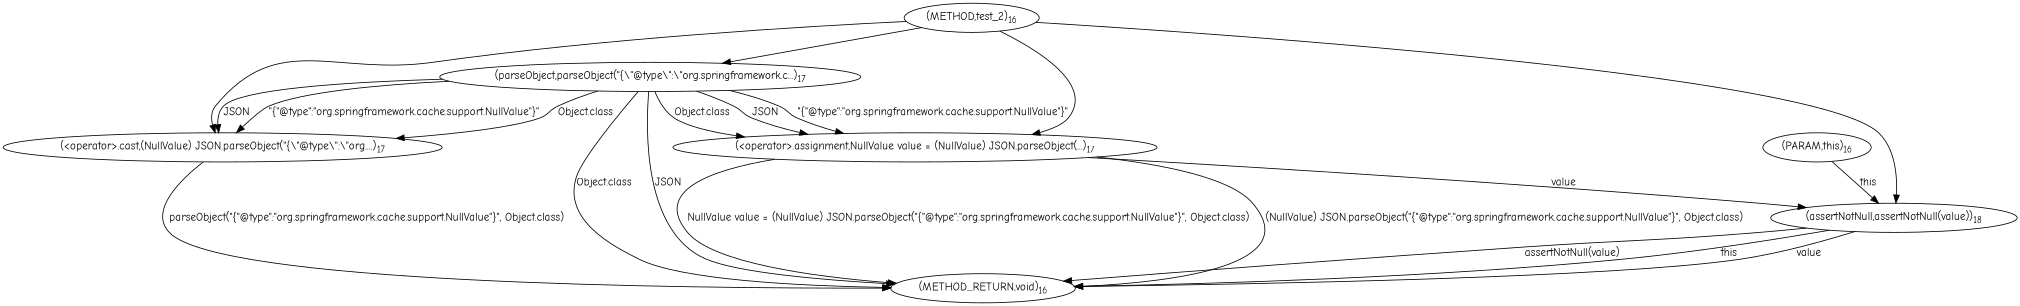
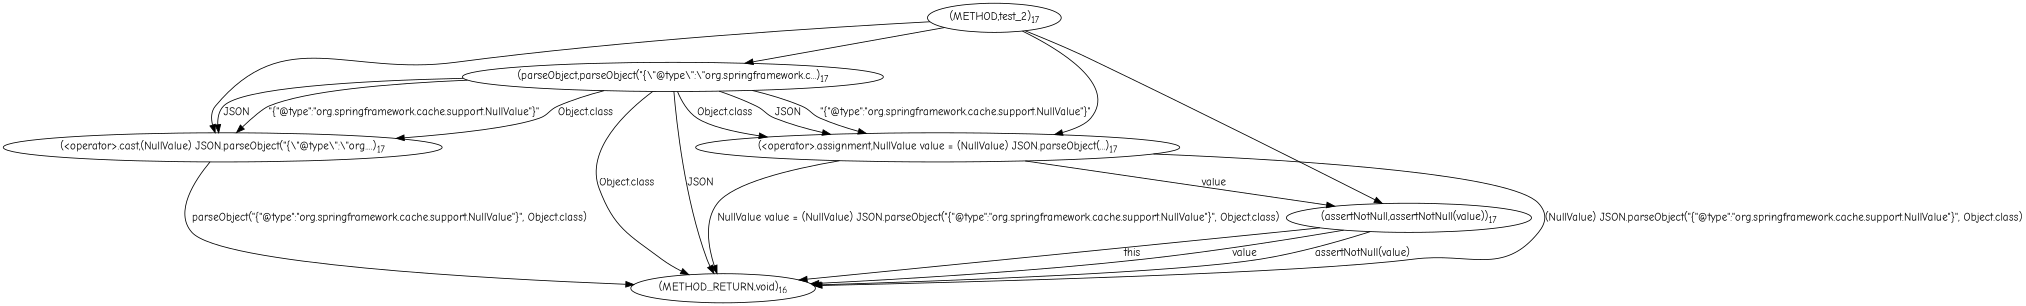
node "(METHOD,test_2)": text "16" -> "17"
node "(PARAM,this)": removed
node "(assertNotNull,assertNotNull(value))": text "18" -> "17"
